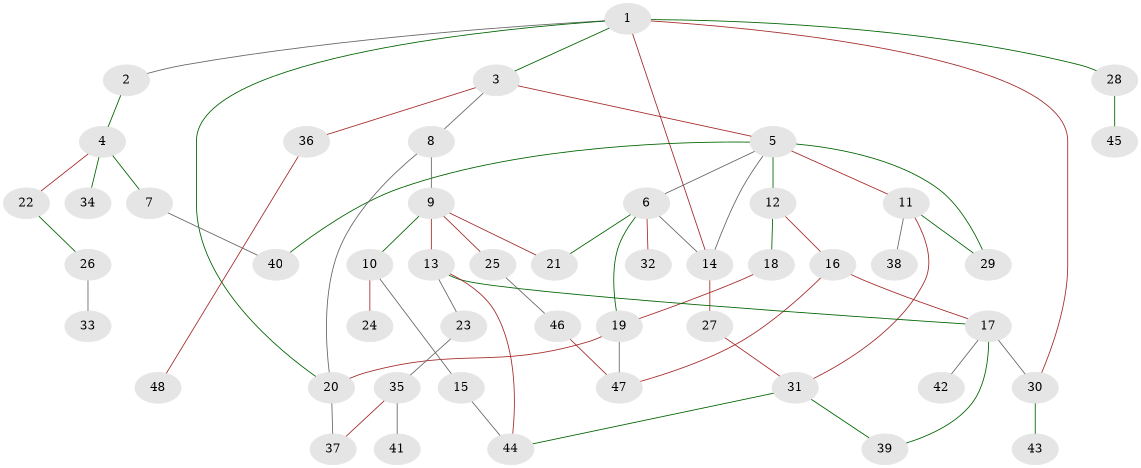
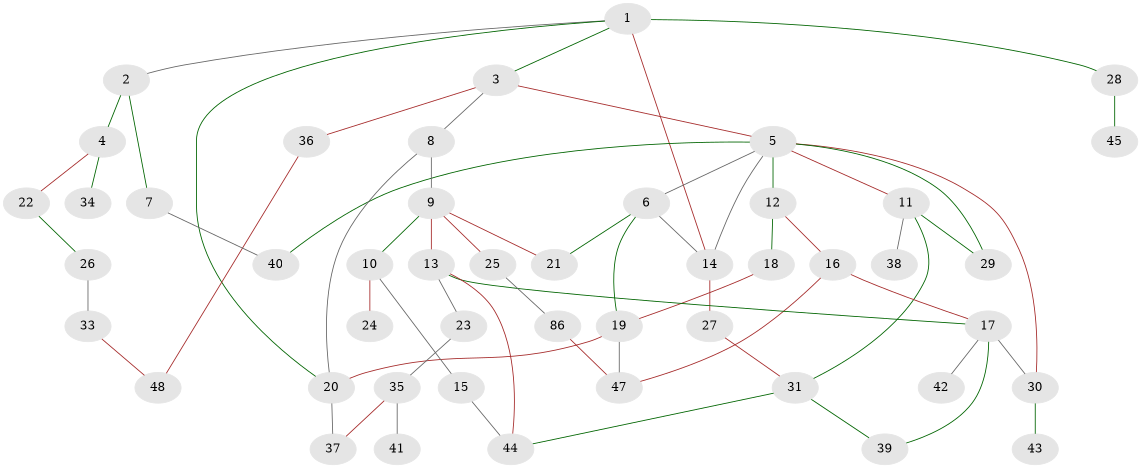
edge "1" -- "30": now "5" -- "30"
edge "4" -- "7": now "2" -- "7"
node "32": removed
edge "11" -- "31": color brown -> darkgreen
node "46": label "46" -> "86"
edge "33" -- "48": added
